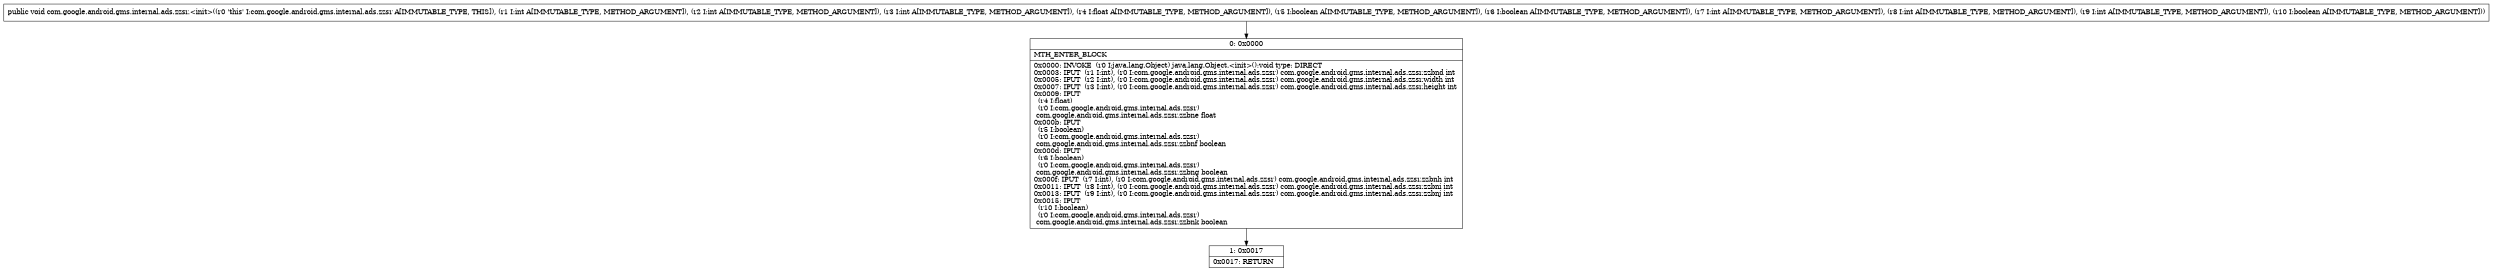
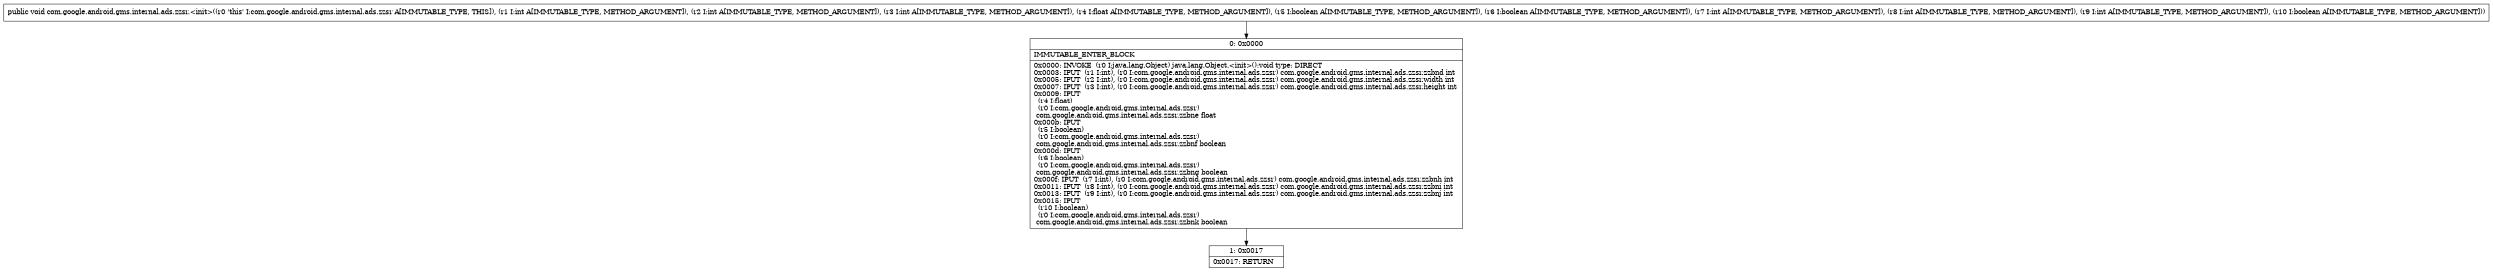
node "0: 0x0000": text "MTH_ENTER_BLOCK" -> "IMMUTABLE_ENTER_BLOCK"
